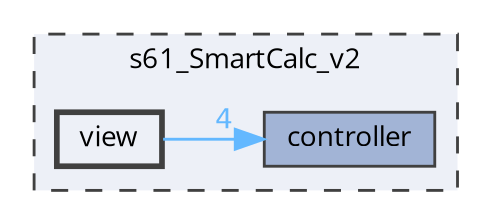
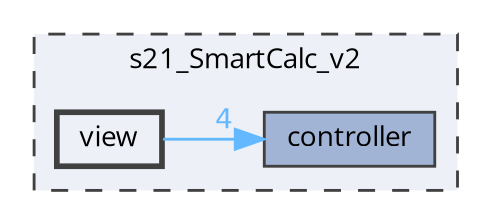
cluster "s61_SmartCalc_v2": label "s61_SmartCalc_v2" -> "s21_SmartCalc_v2"
